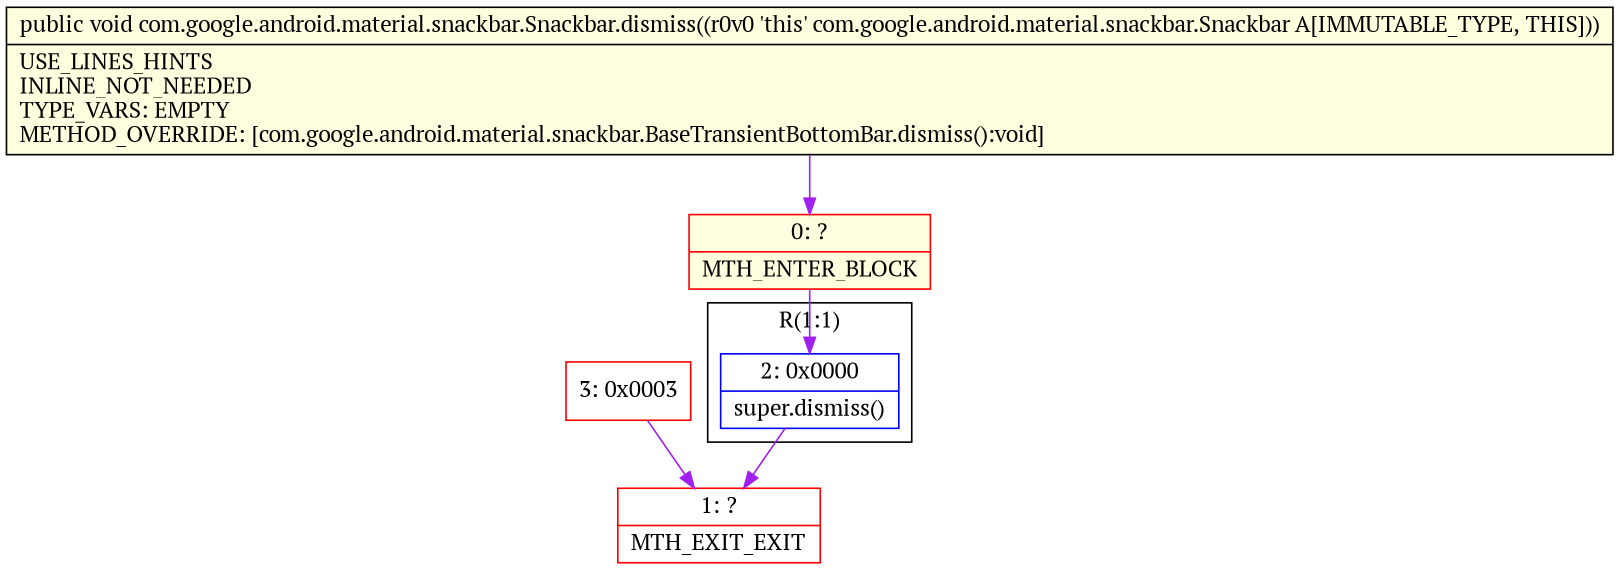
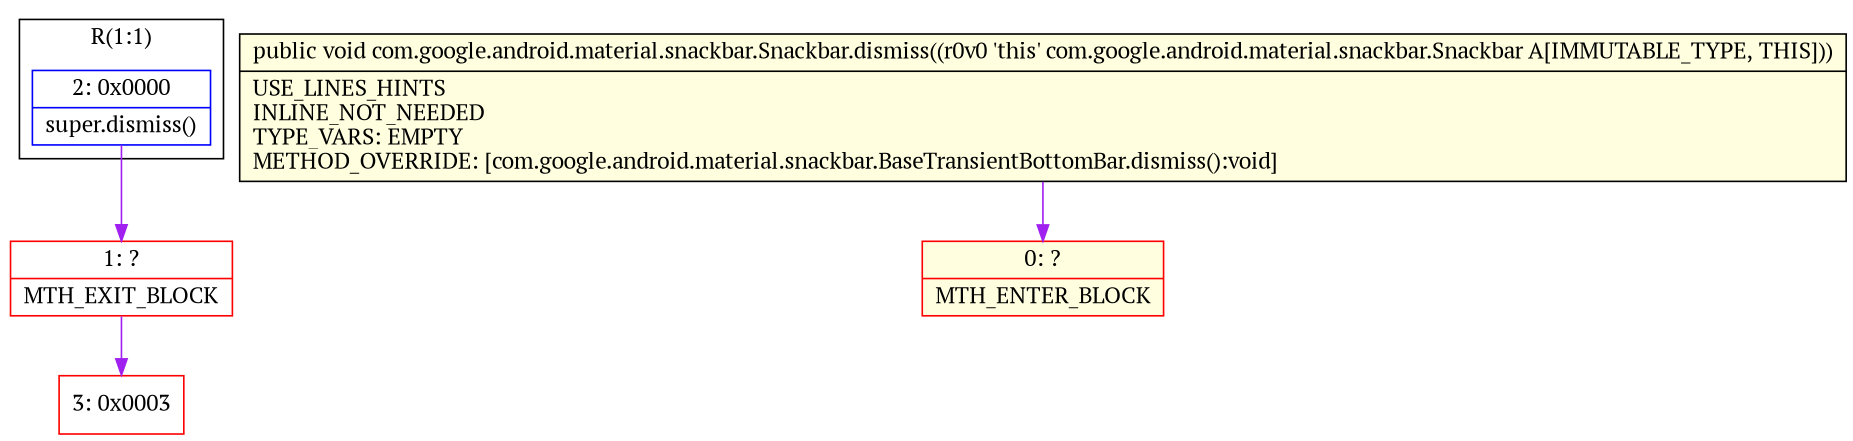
edge "0: ?" -> "2: 0x0000": removed
edge "3: 0x0003" -> "1: ?": reversed
node "1: ?": text "MTH_EXIT_EXIT" -> "MTH_EXIT_BLOCK"
